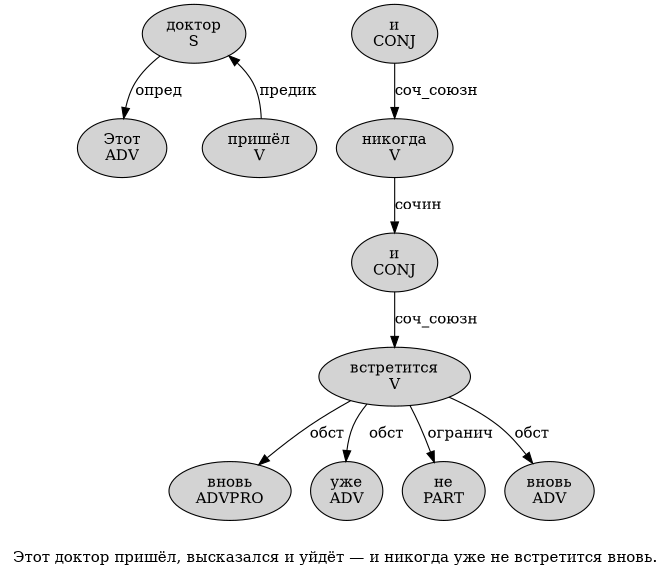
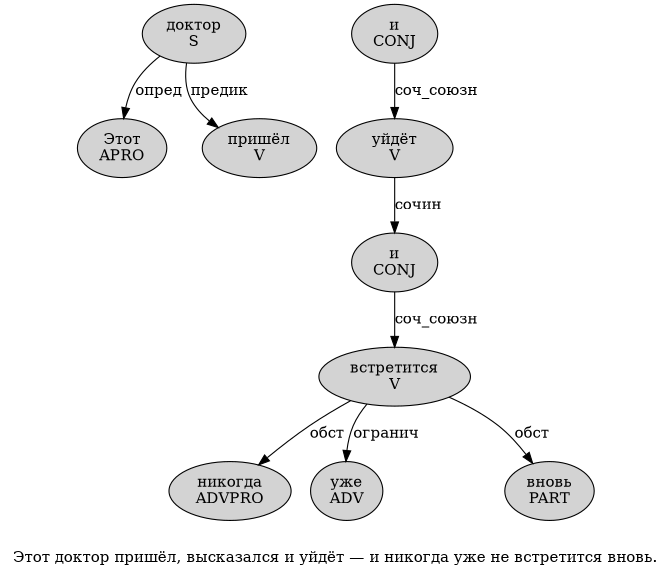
edge "пришёл V" -> "доктор S": reversed
node "Этот ADV": label "Этот ADV" -> "Этот APRO"
node "никогда V": label "никогда V" -> "уйдёт V"
edge "встретится V" -> "уже ADV": label "обст" -> "огранич"
node "вновь ADVPRO": label "вновь ADVPRO" -> "никогда ADVPRO"
node "не PART": removed
node "вновь ADV": label "вновь ADV" -> "вновь PART"
